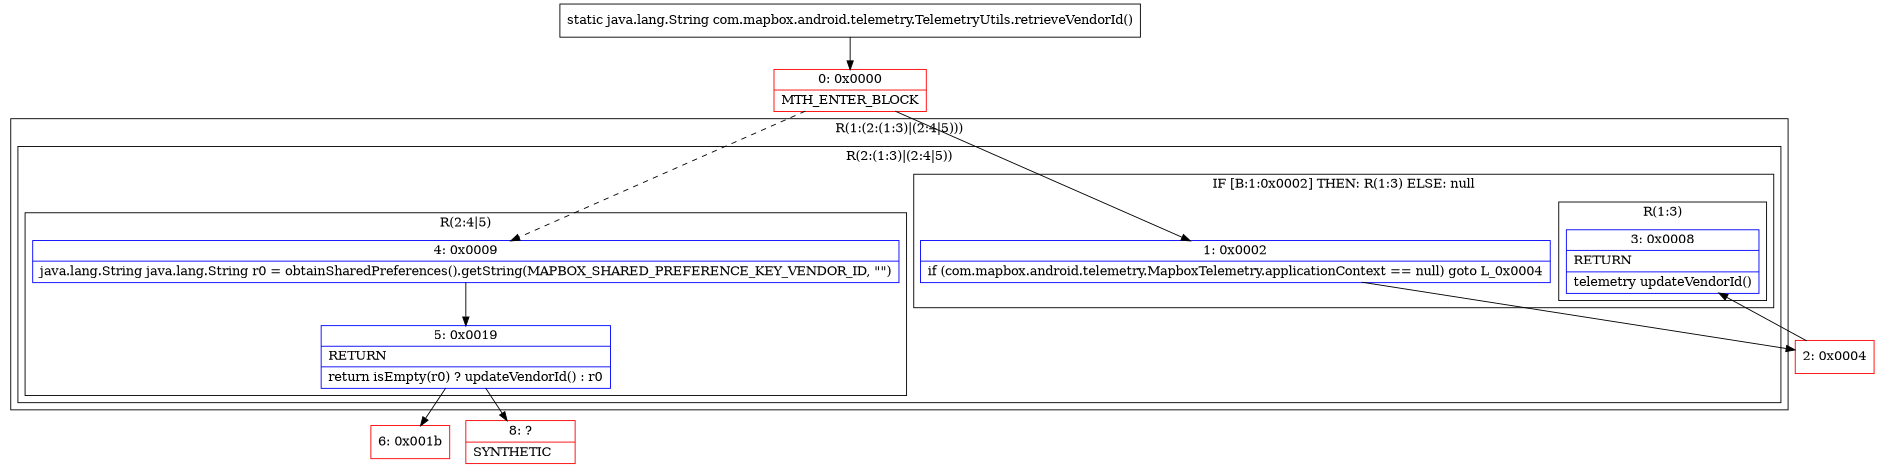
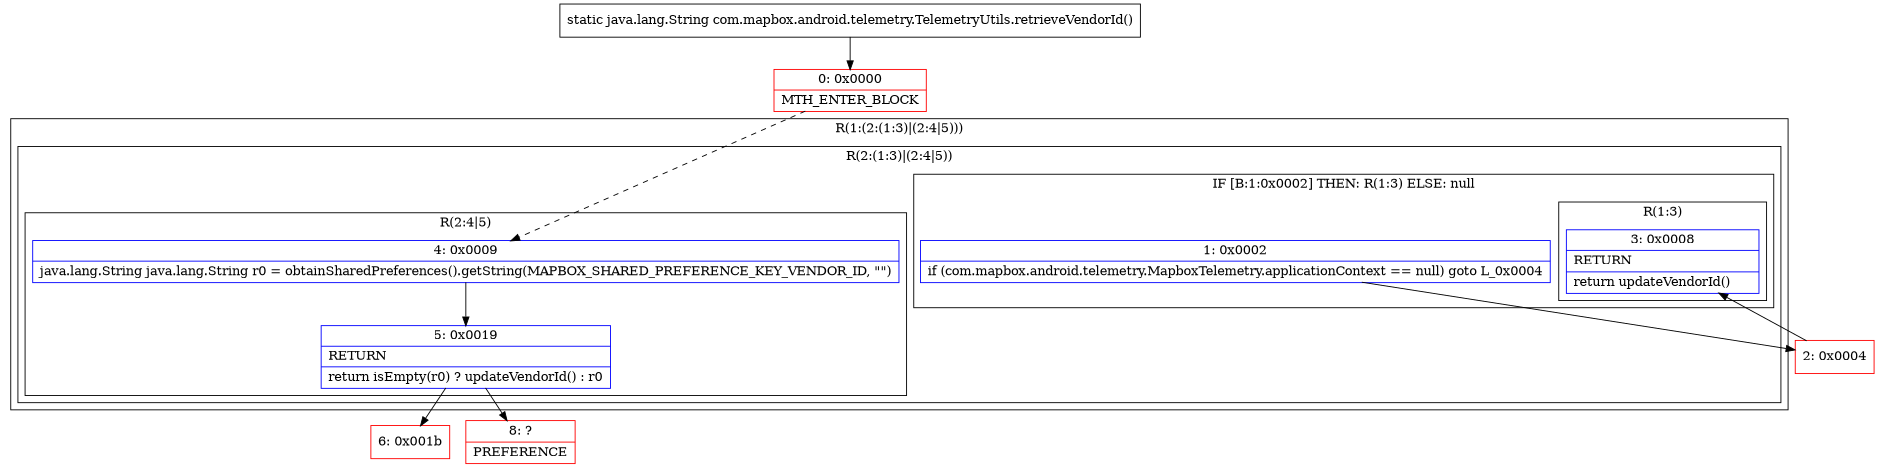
edge "0: 0x0000" -> "1: 0x0002": removed
node "3: 0x0008": text "telemetry updateVendorId()" -> "return updateVendorId()"
node "8: ?": text "SYNTHETIC" -> "PREFERENCE"
